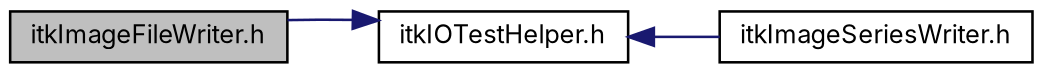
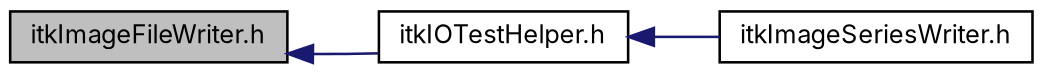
edge "itkImageFileWriter.h" -> "itkIOTestHelper.h": reversed
